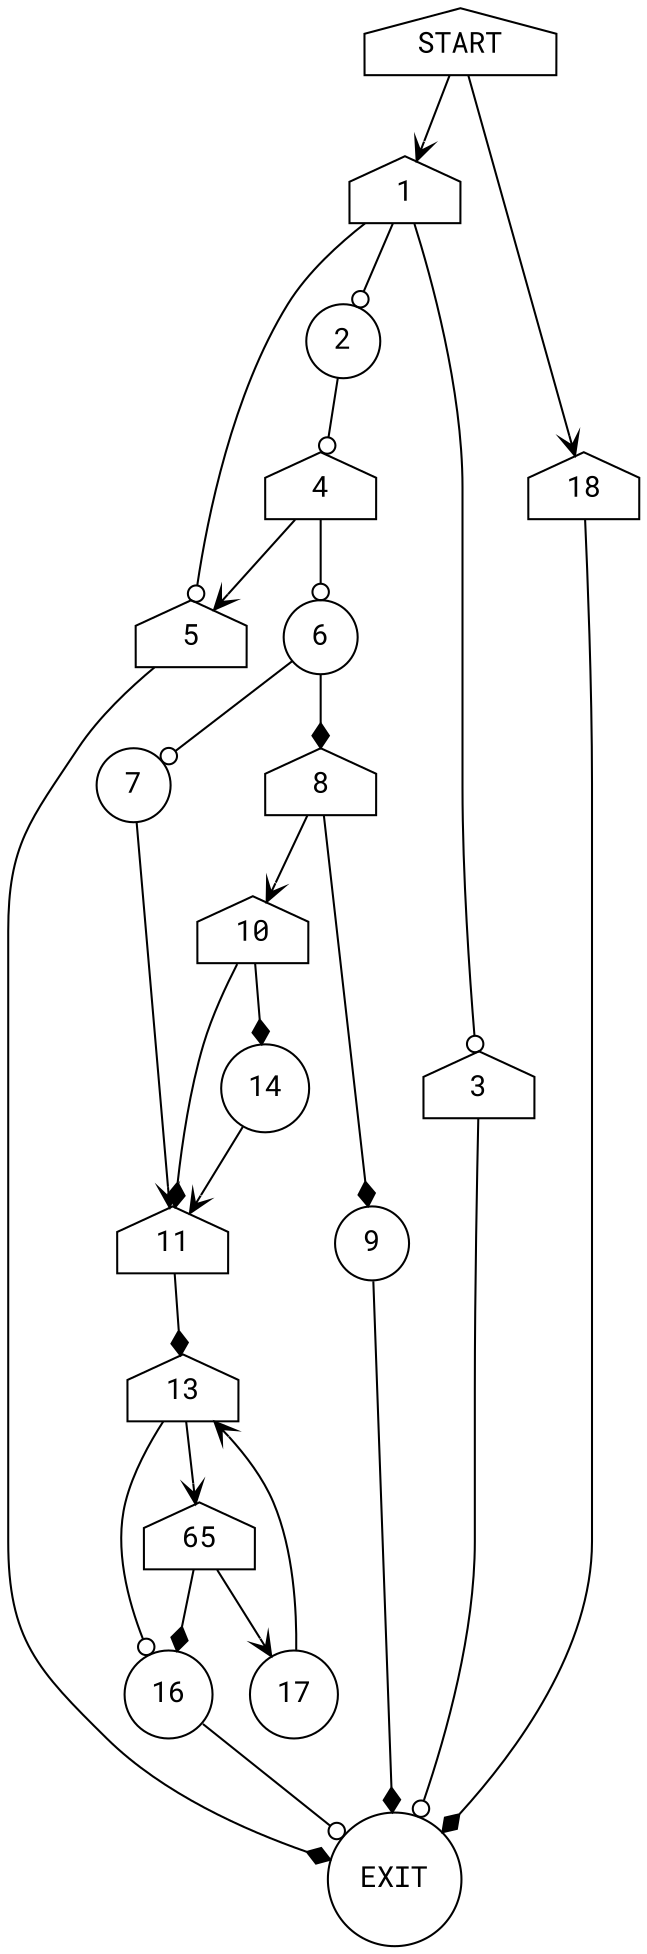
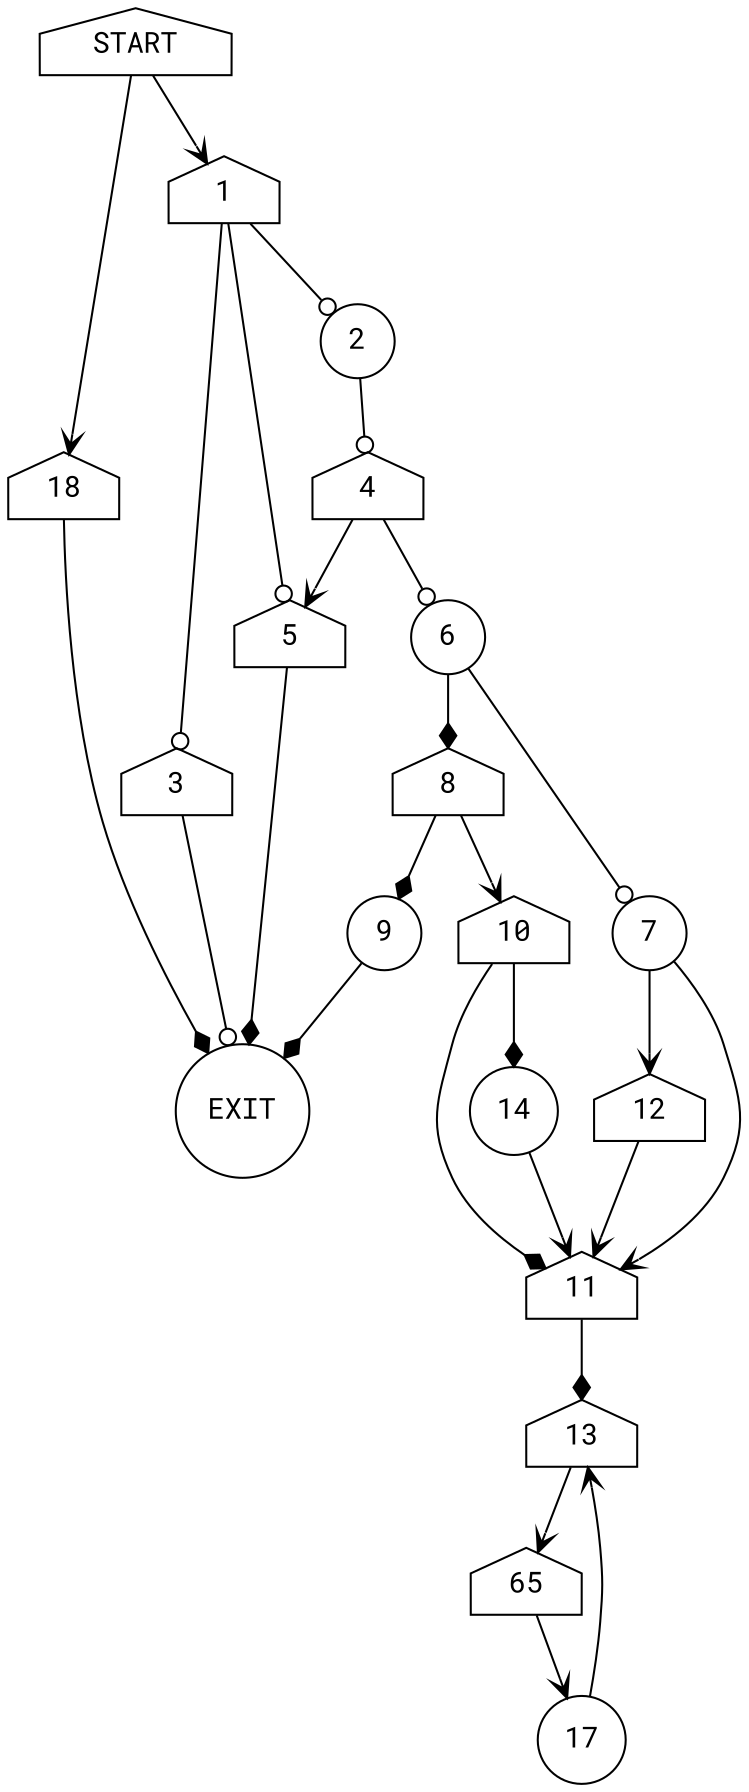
node "12": added
node "16": removed
